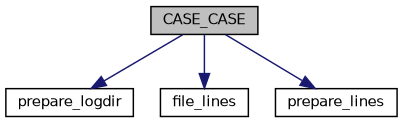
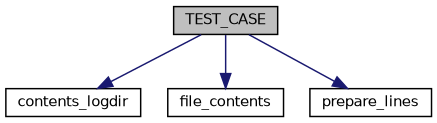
node "CASE_CASE": label "CASE_CASE" -> "TEST_CASE"
node "prepare_logdir": label "prepare_logdir" -> "contents_logdir"
node "file_lines": label "file_lines" -> "file_contents"
